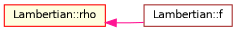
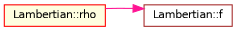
edge "Lambertian::f" -> "Lambertian::rho": reversed
